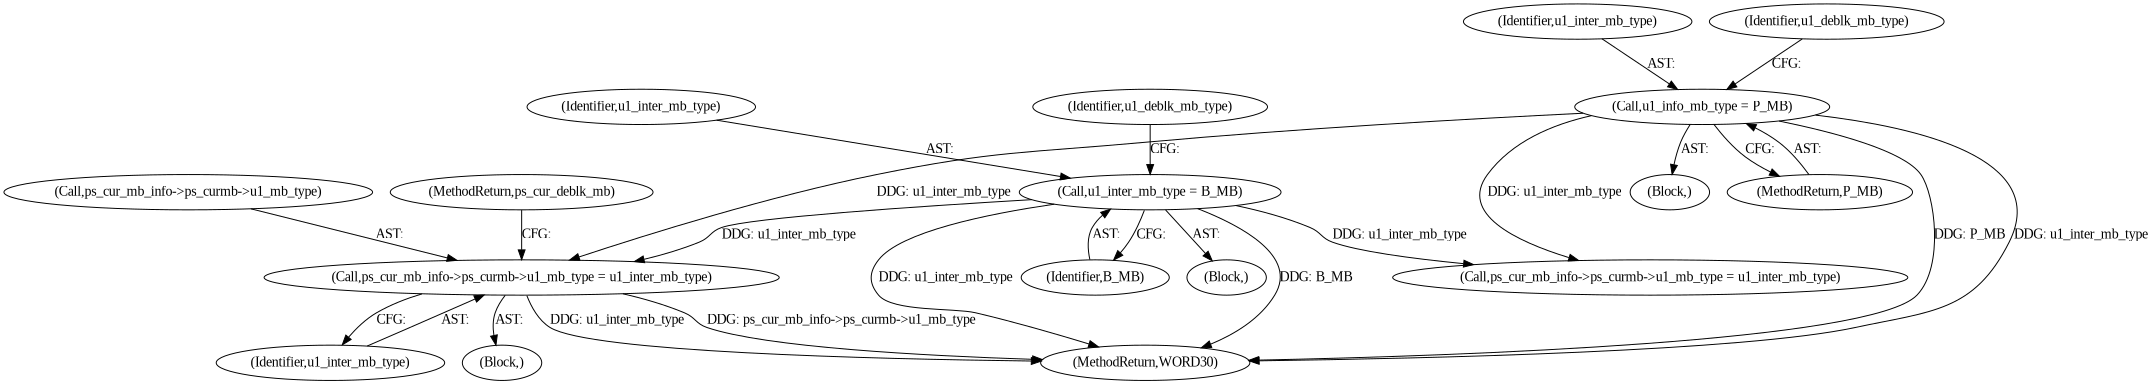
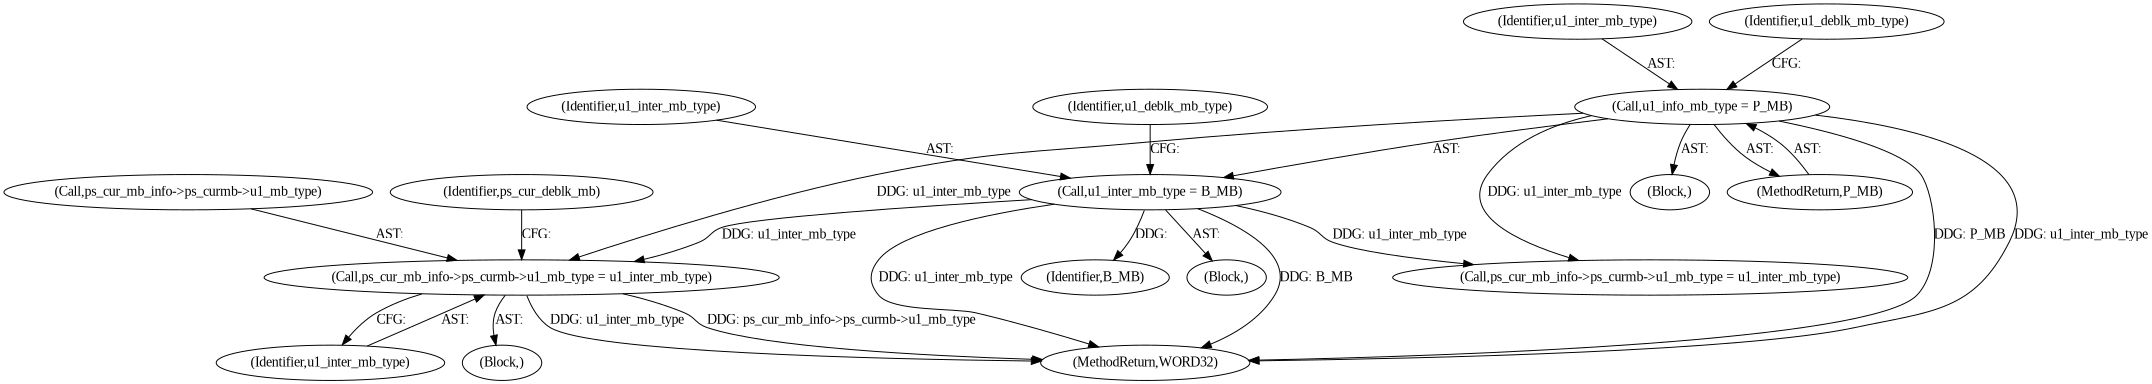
edge "(Call,u1_info_mb_type = P_MB)" -> "(MethodReturn,P_MB)": label "CFG: " -> "AST: "
node "(MethodReturn,ps_cur_deblk_mb)": label "(MethodReturn,ps_cur_deblk_mb)" -> "(Identifier,ps_cur_deblk_mb)"
edge "(Identifier,B_MB)" -> "(Call,u1_inter_mb_type = B_MB)": now "(Call,u1_info_mb_type = P_MB)" -> "(Call,u1_inter_mb_type = B_MB)"
edge "(Call,u1_inter_mb_type = B_MB)" -> "(Identifier,B_MB)": label "CFG: " -> "DDG: "
node "(MethodReturn,WORD30)": label "(MethodReturn,WORD30)" -> "(MethodReturn,WORD32)"
